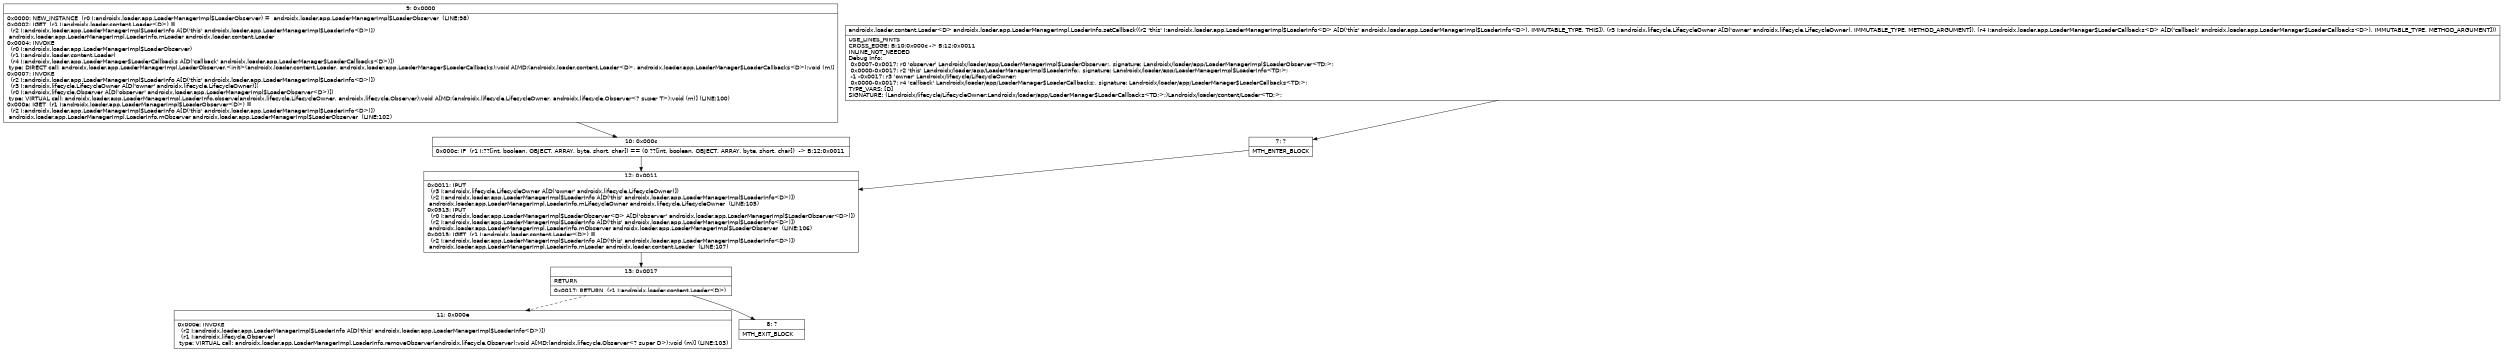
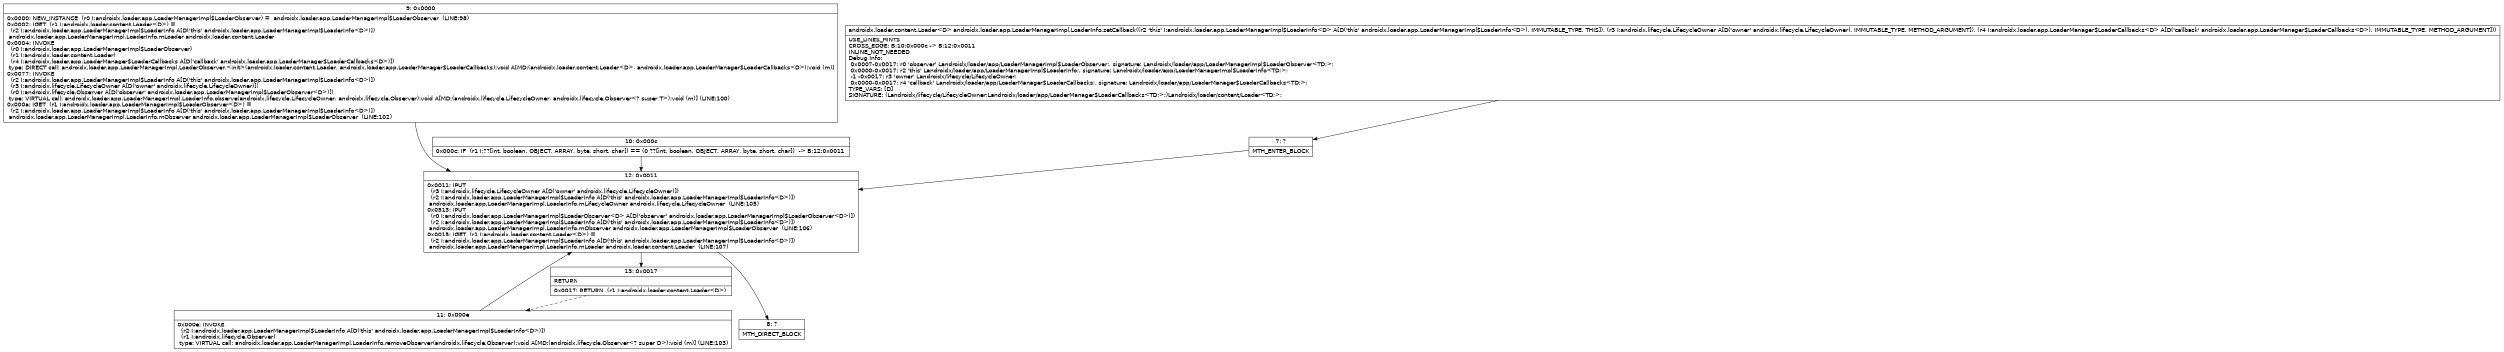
node "9: 0x0000": text "0x0007: INVOKE" -> "0x0077: INVOKE"
edge "9: 0x0000" -> "10: 0x000c": now "9: 0x0000" -> "12: 0x0011"
edge "11: 0x000e" -> "12: 0x0011": added
edge "13: 0x0017" -> "8: ?": now "12: 0x0011" -> "8: ?"
node "8: ?": text "MTH_EXIT_BLOCK" -> "MTH_DIRECT_BLOCK"
